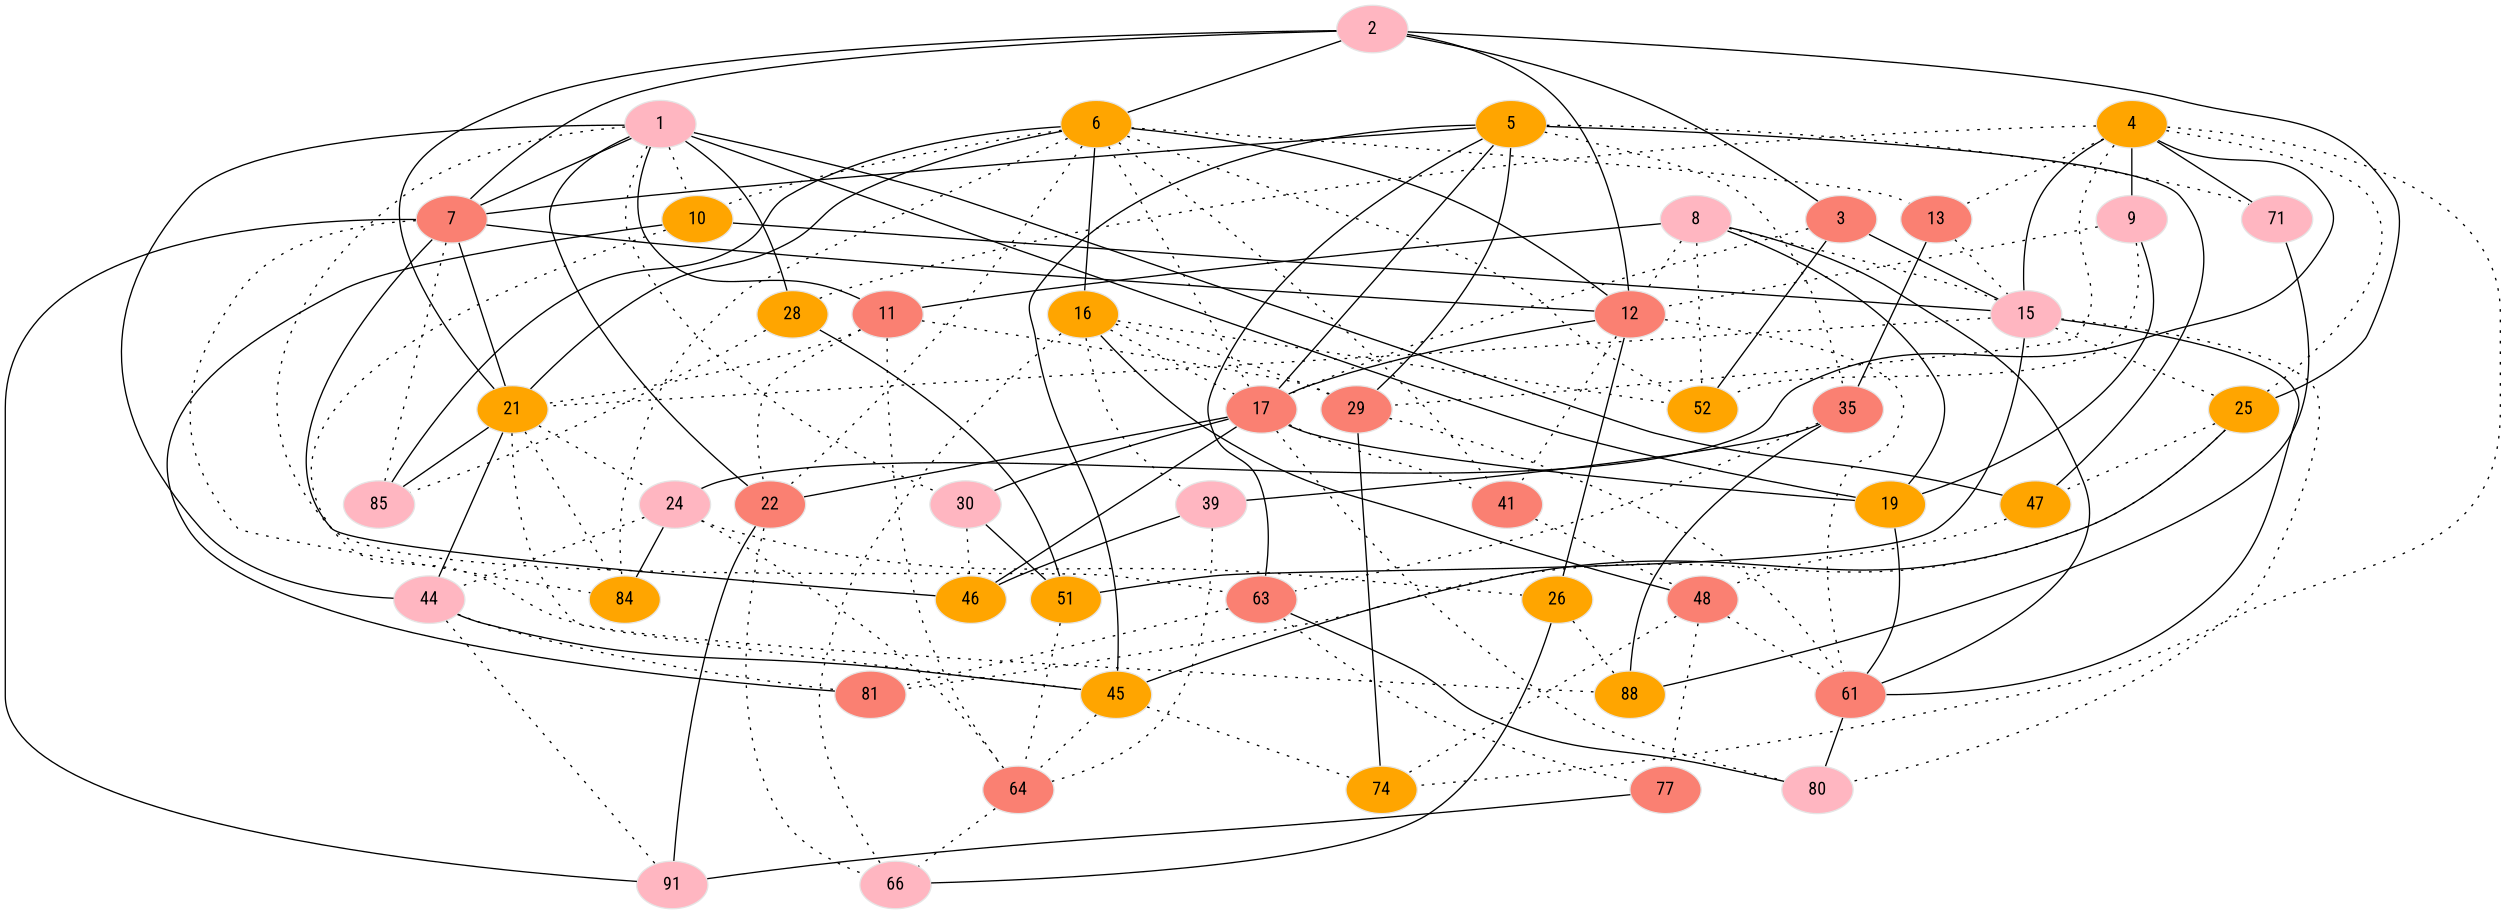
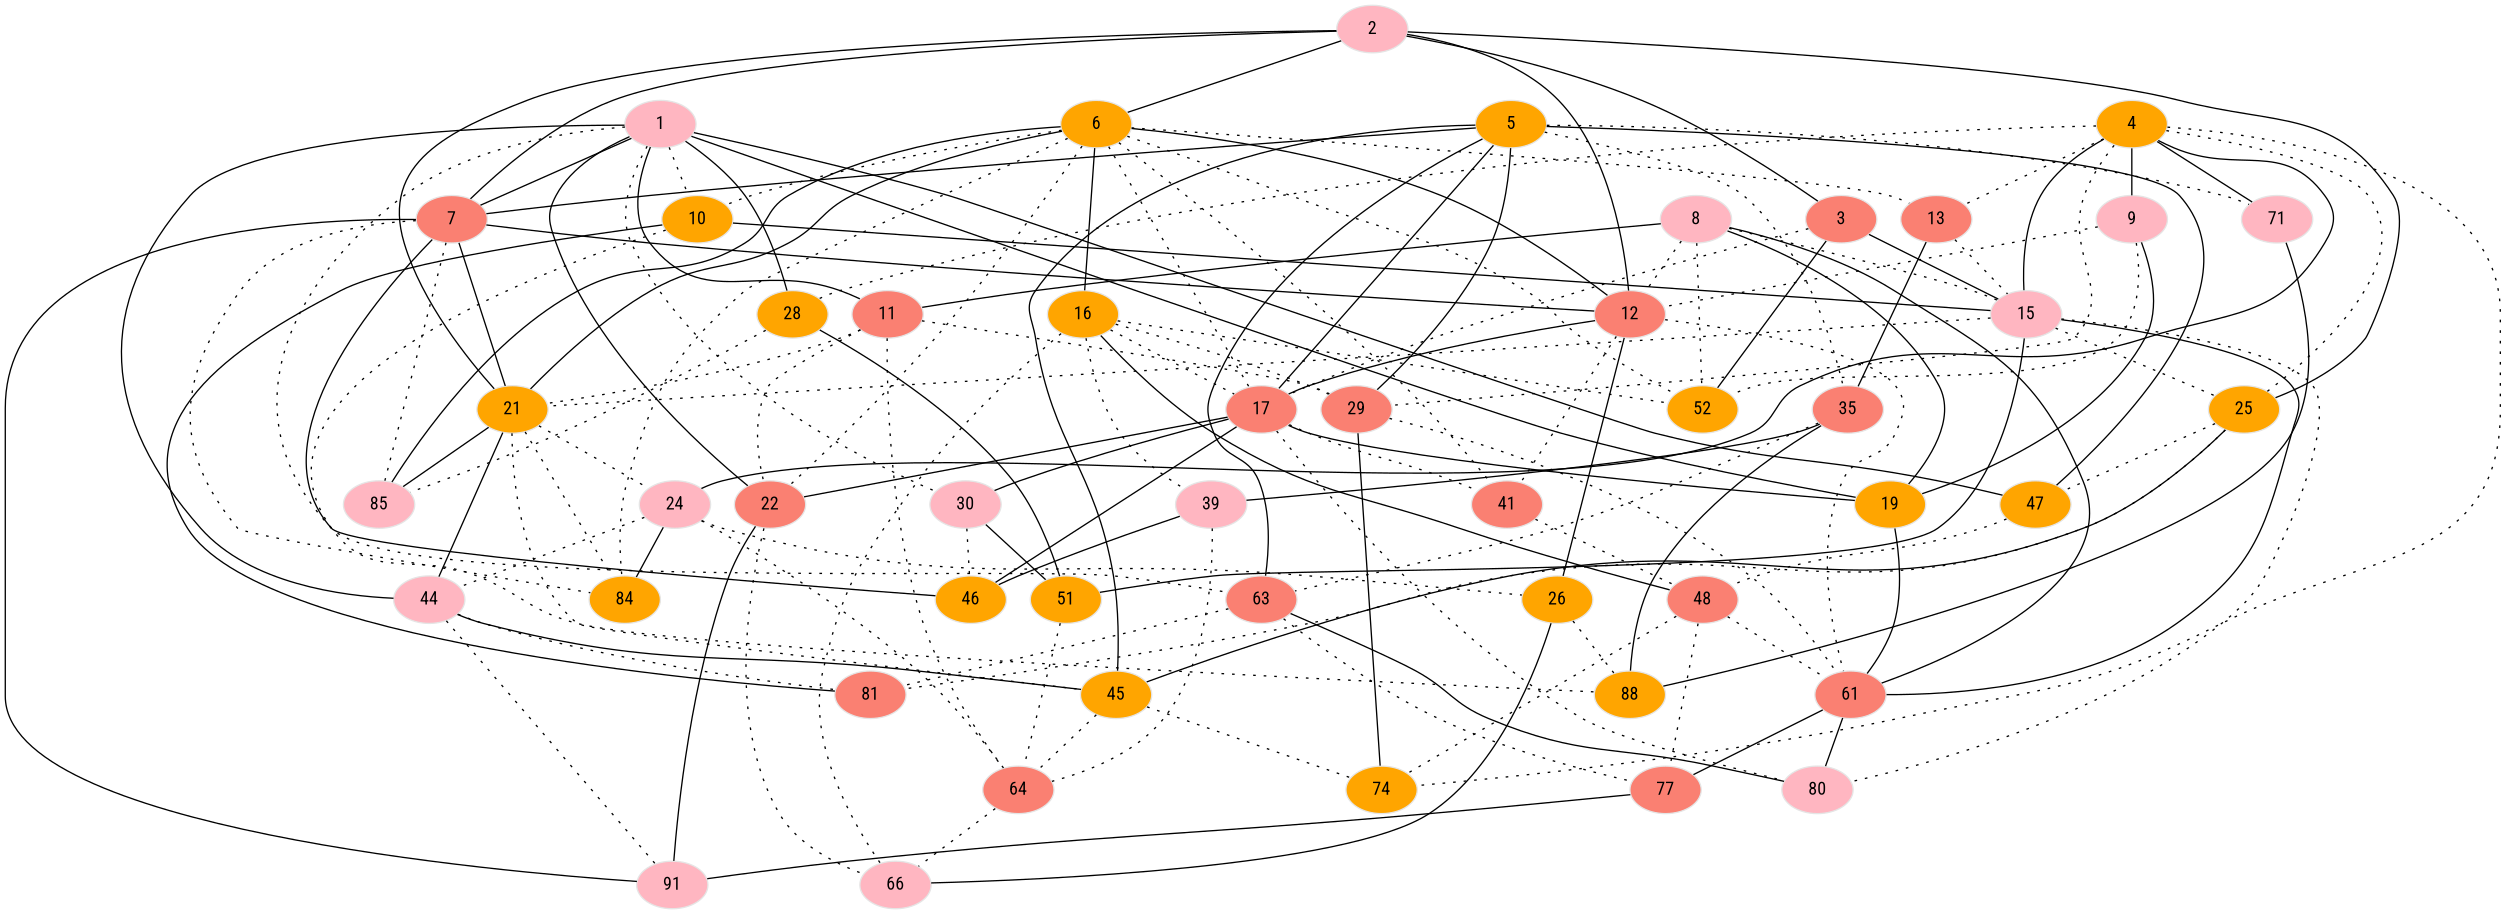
edge "61" -- "77": added
